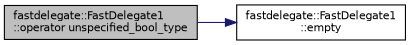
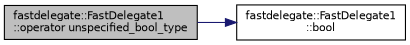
node "fastdelegate::FastDelegate1 ::empty": label "fastdelegate::FastDelegate1 ::empty" -> "fastdelegate::FastDelegate1 ::bool"
